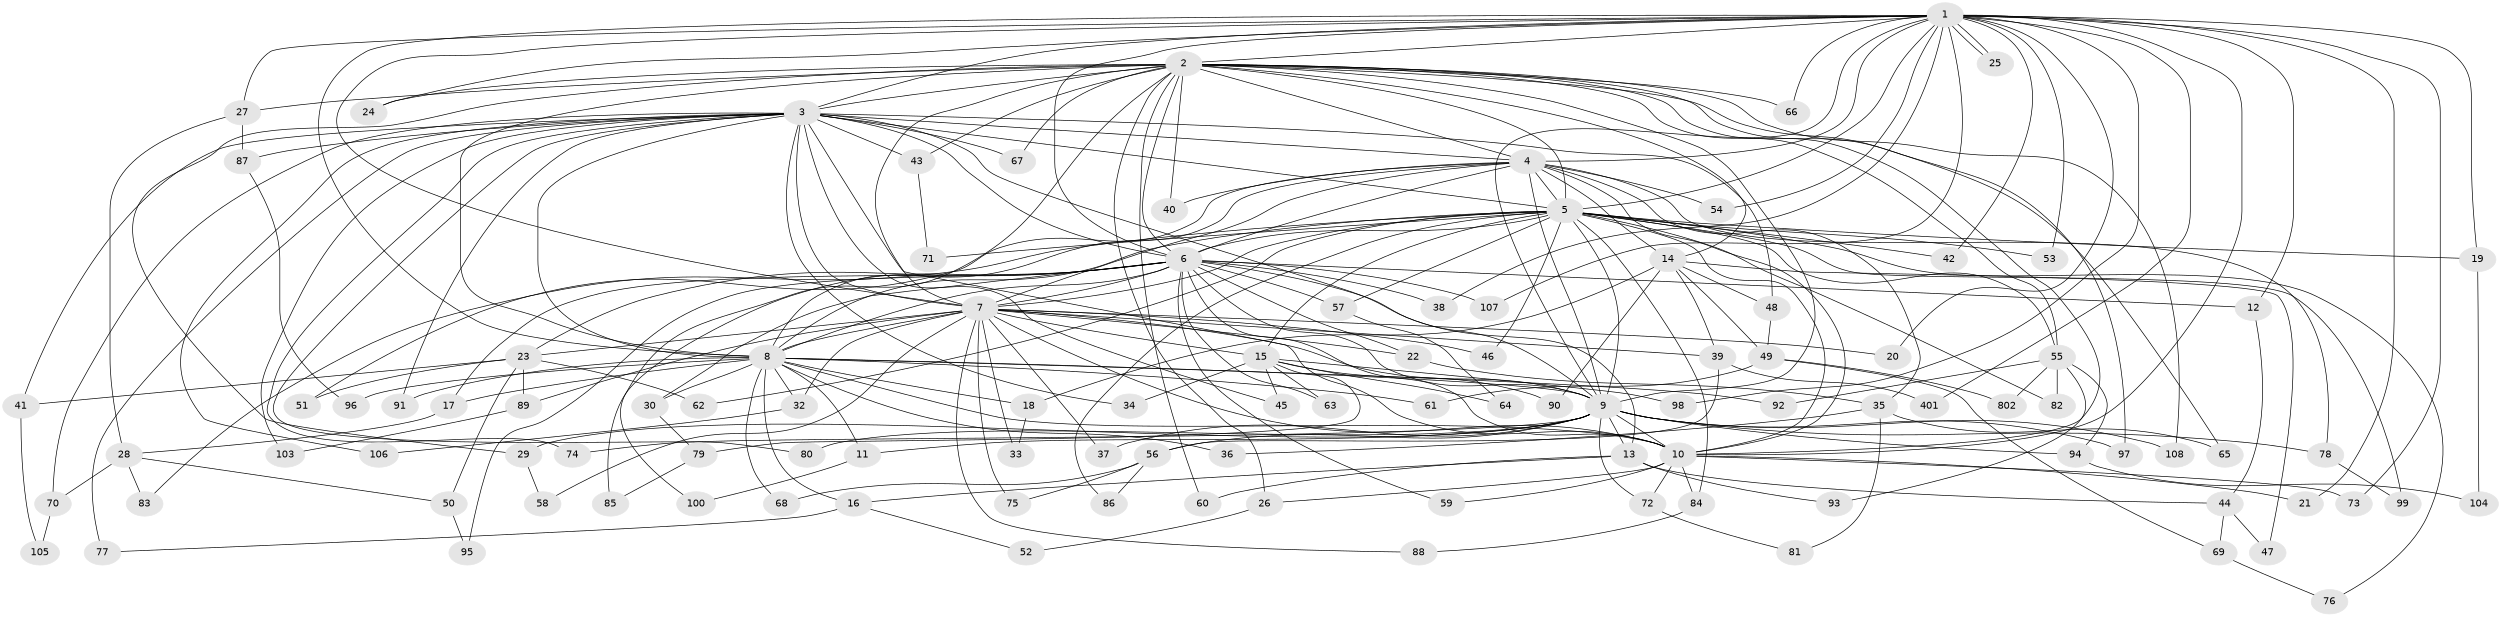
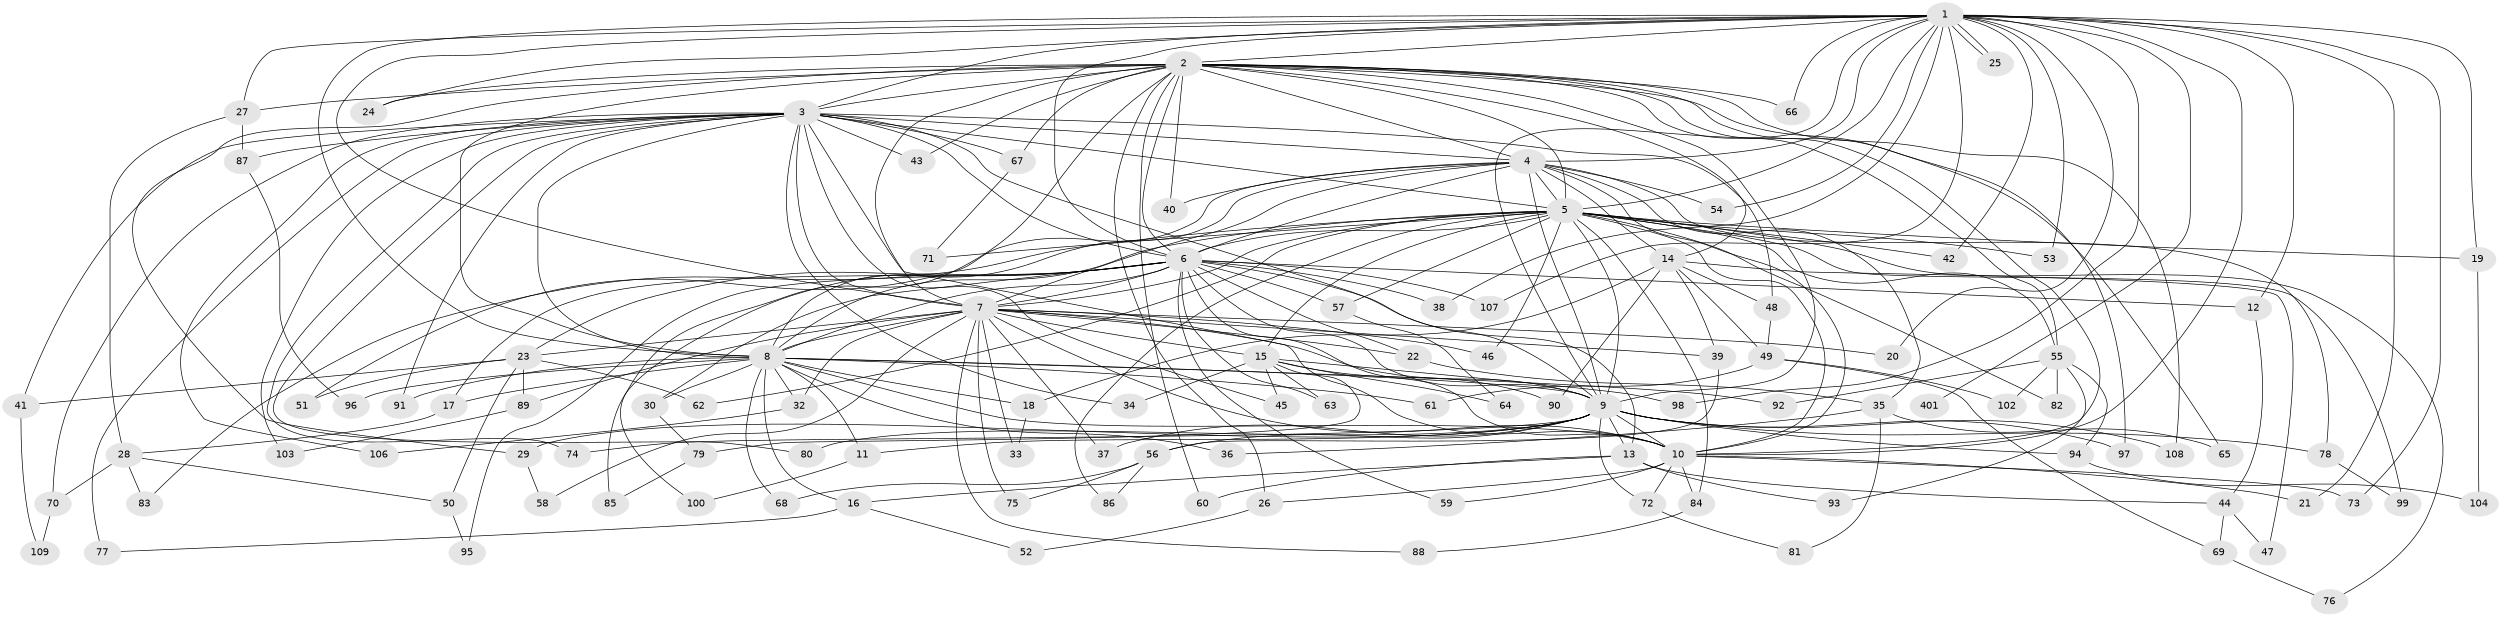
edge "43" -- "71": now "67" -- "71"
edge "39" -- "401": removed
node "802": label "802" -> "102"
node "105": label "105" -> "109"
